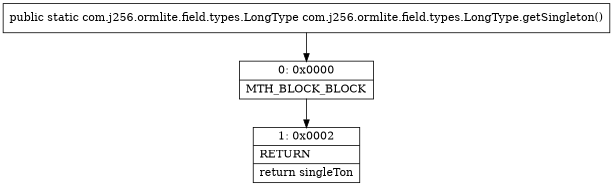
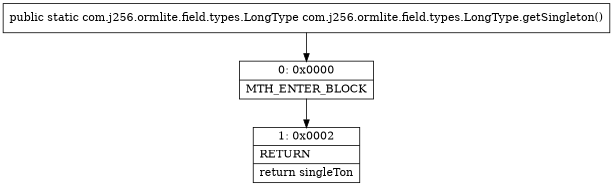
node "0: 0x0000": text "MTH_BLOCK_BLOCK" -> "MTH_ENTER_BLOCK"
